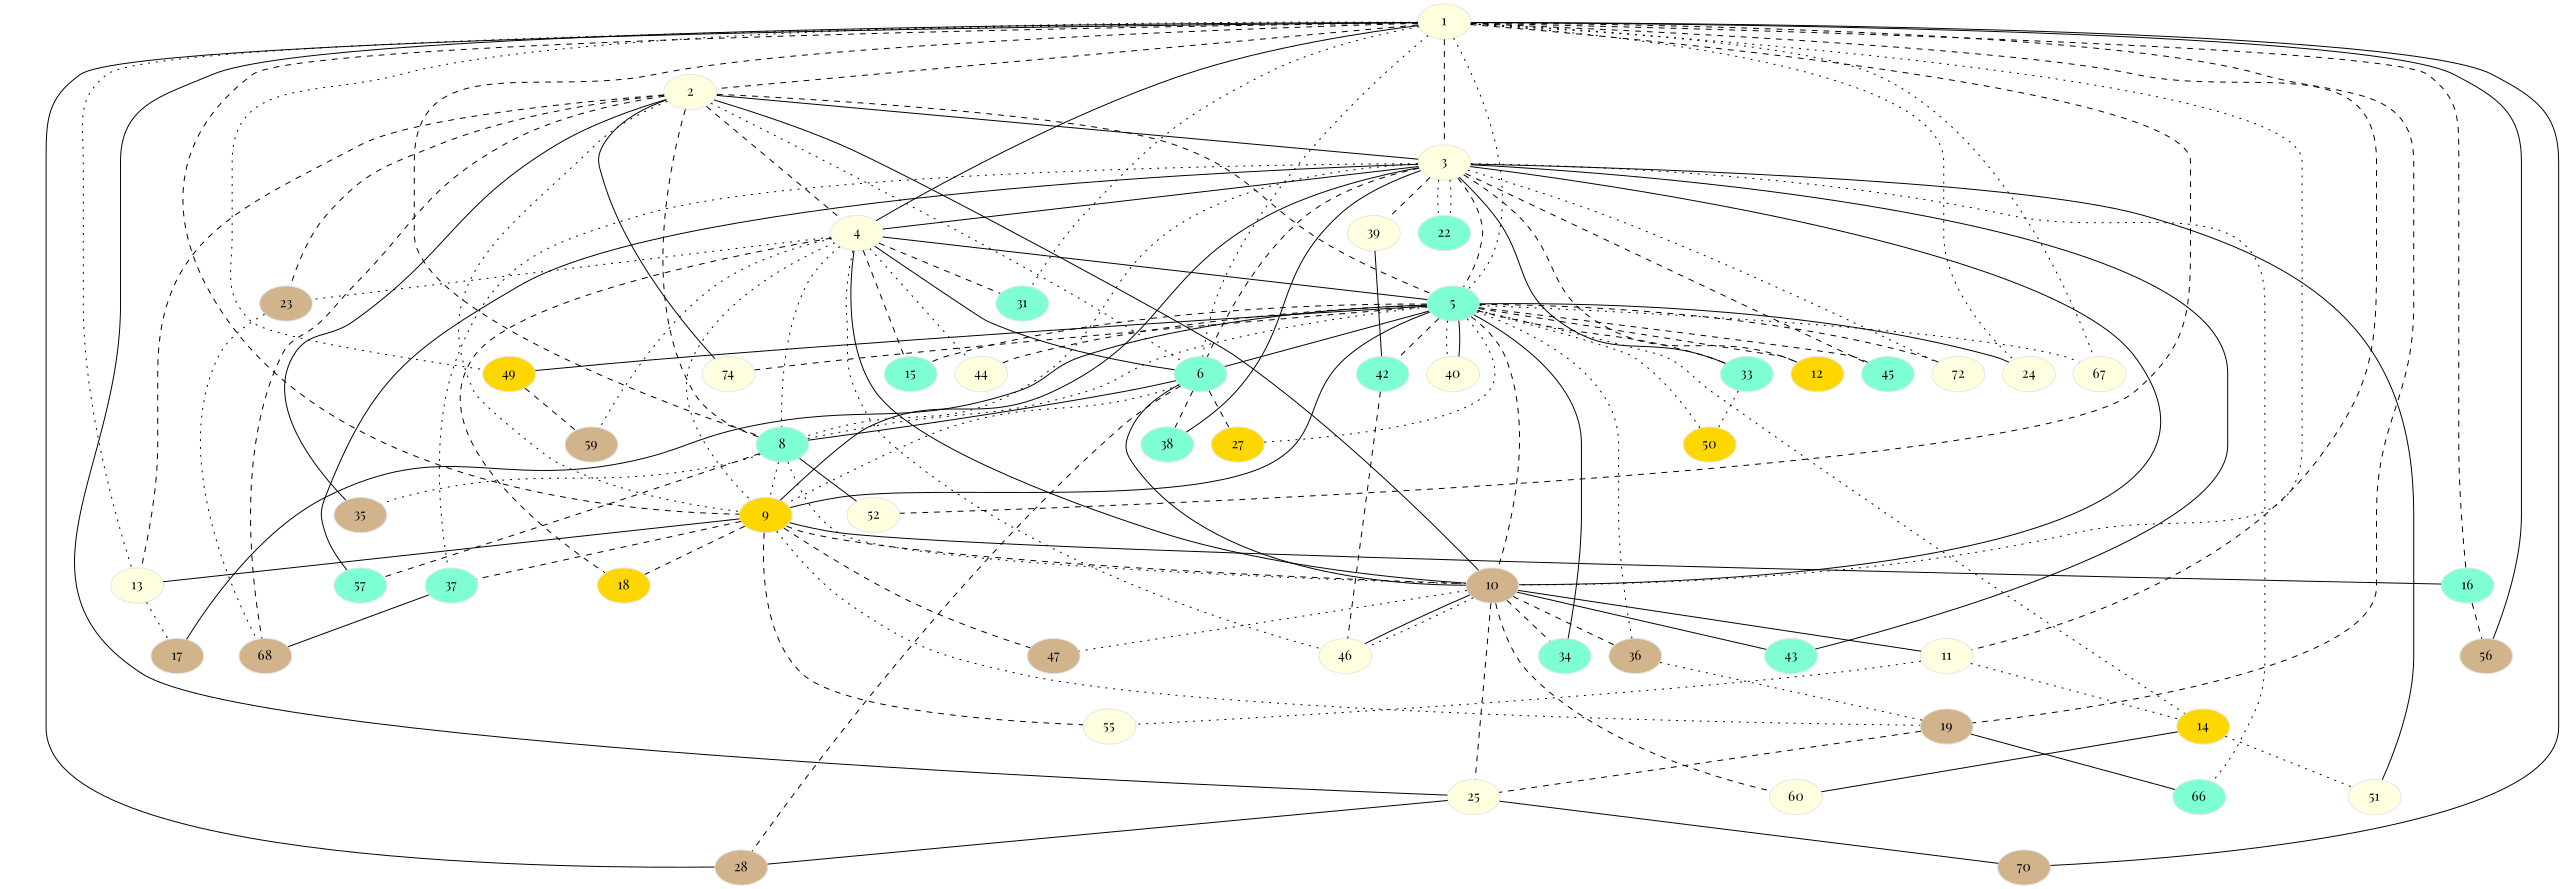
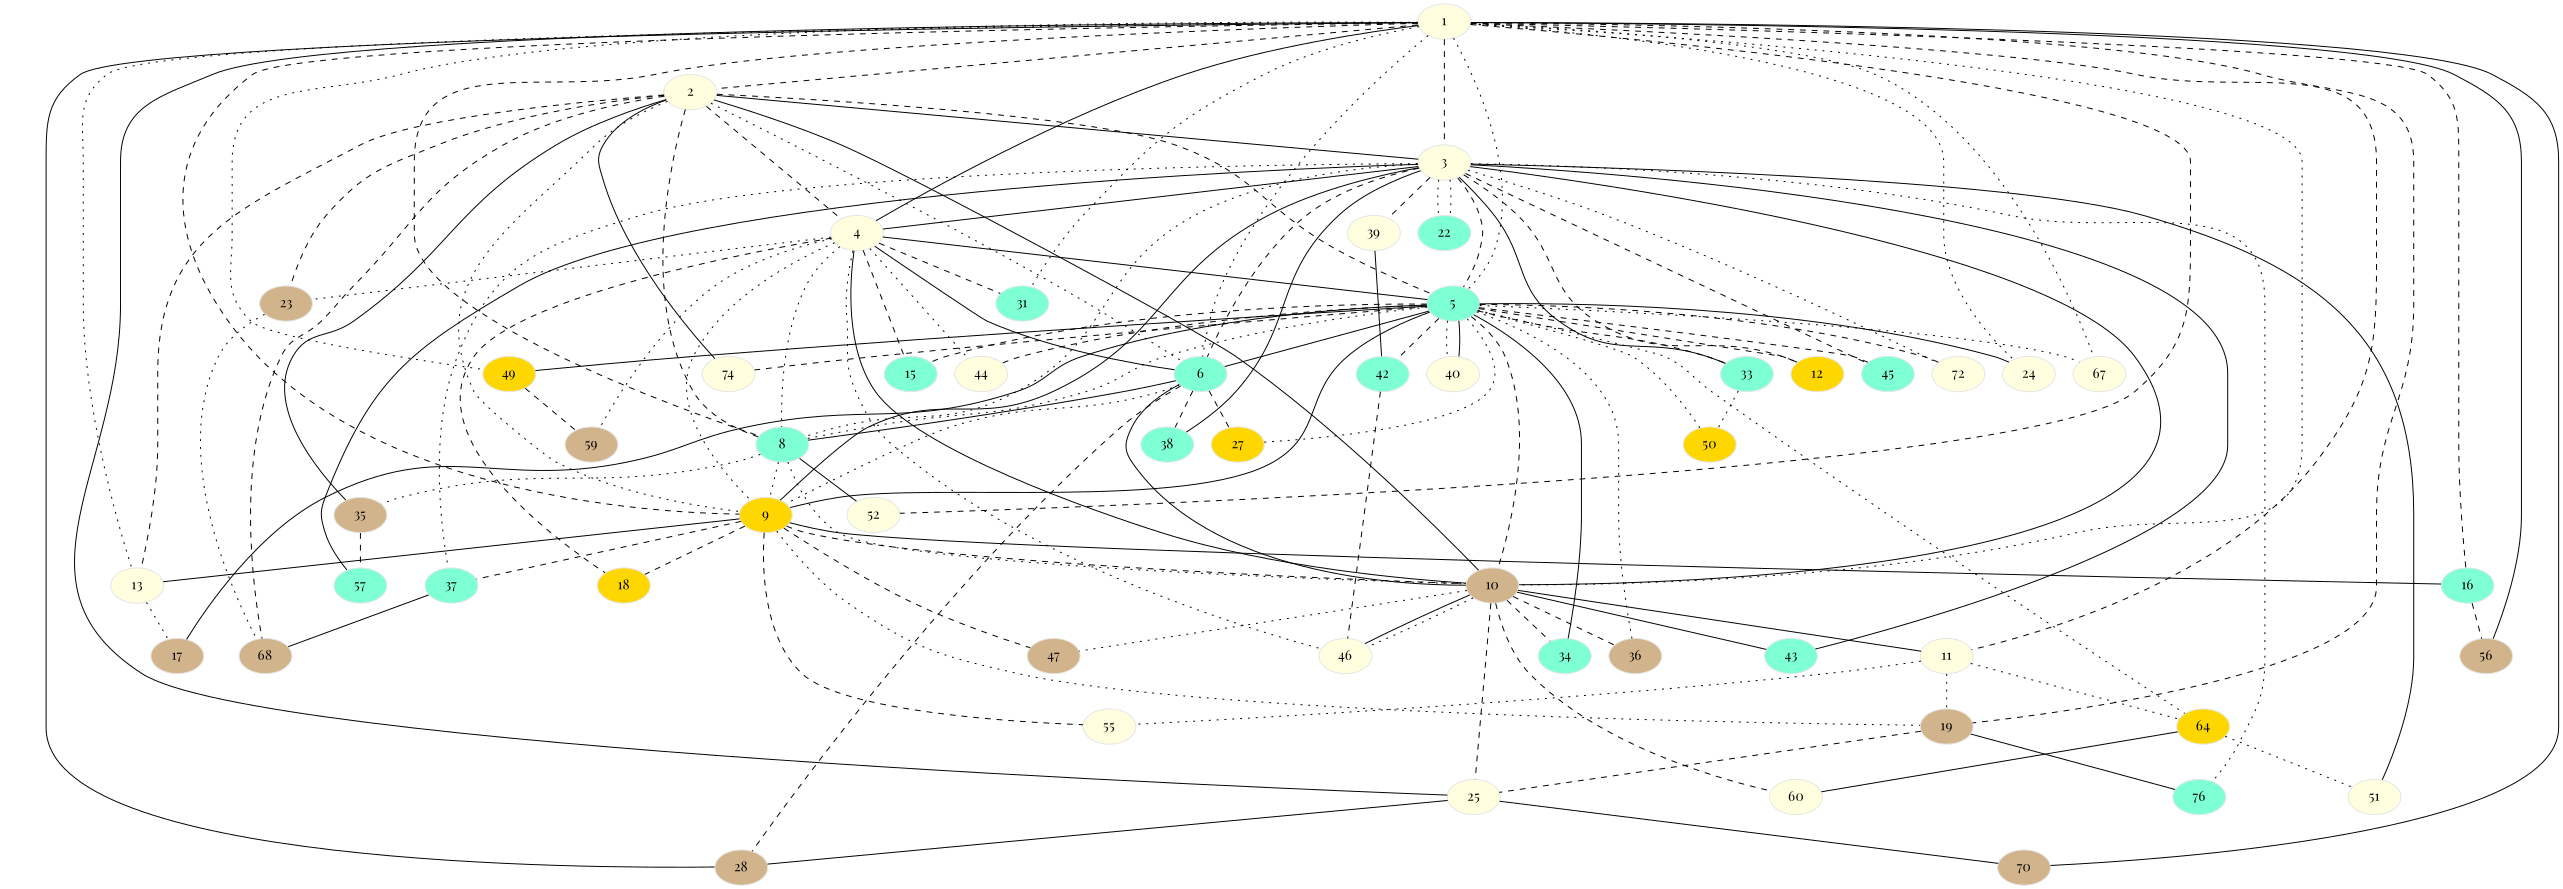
edge "8" -- "57": now "35" -- "57"
edge "36" -- "19": now "11" -- "19"
node "14": label "14" -> "64"
node "66": label "66" -> "76"
